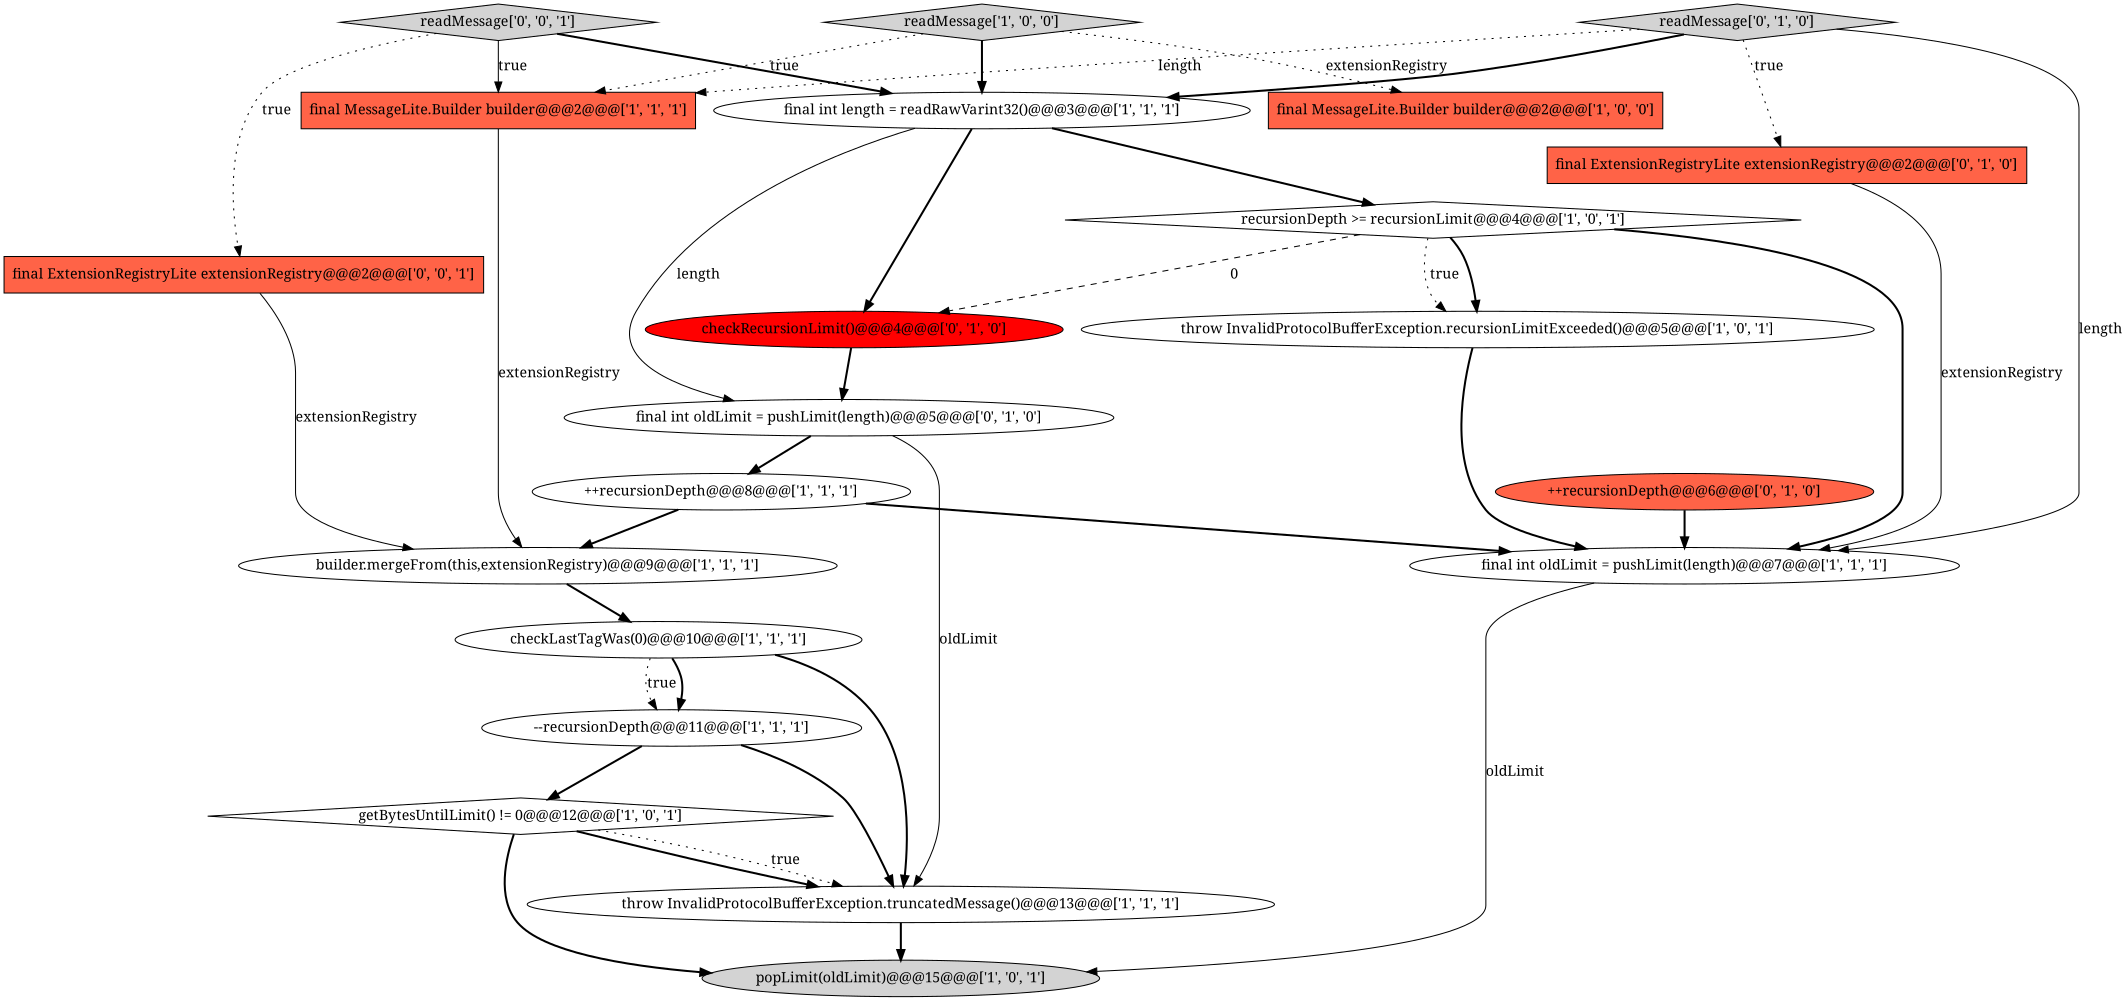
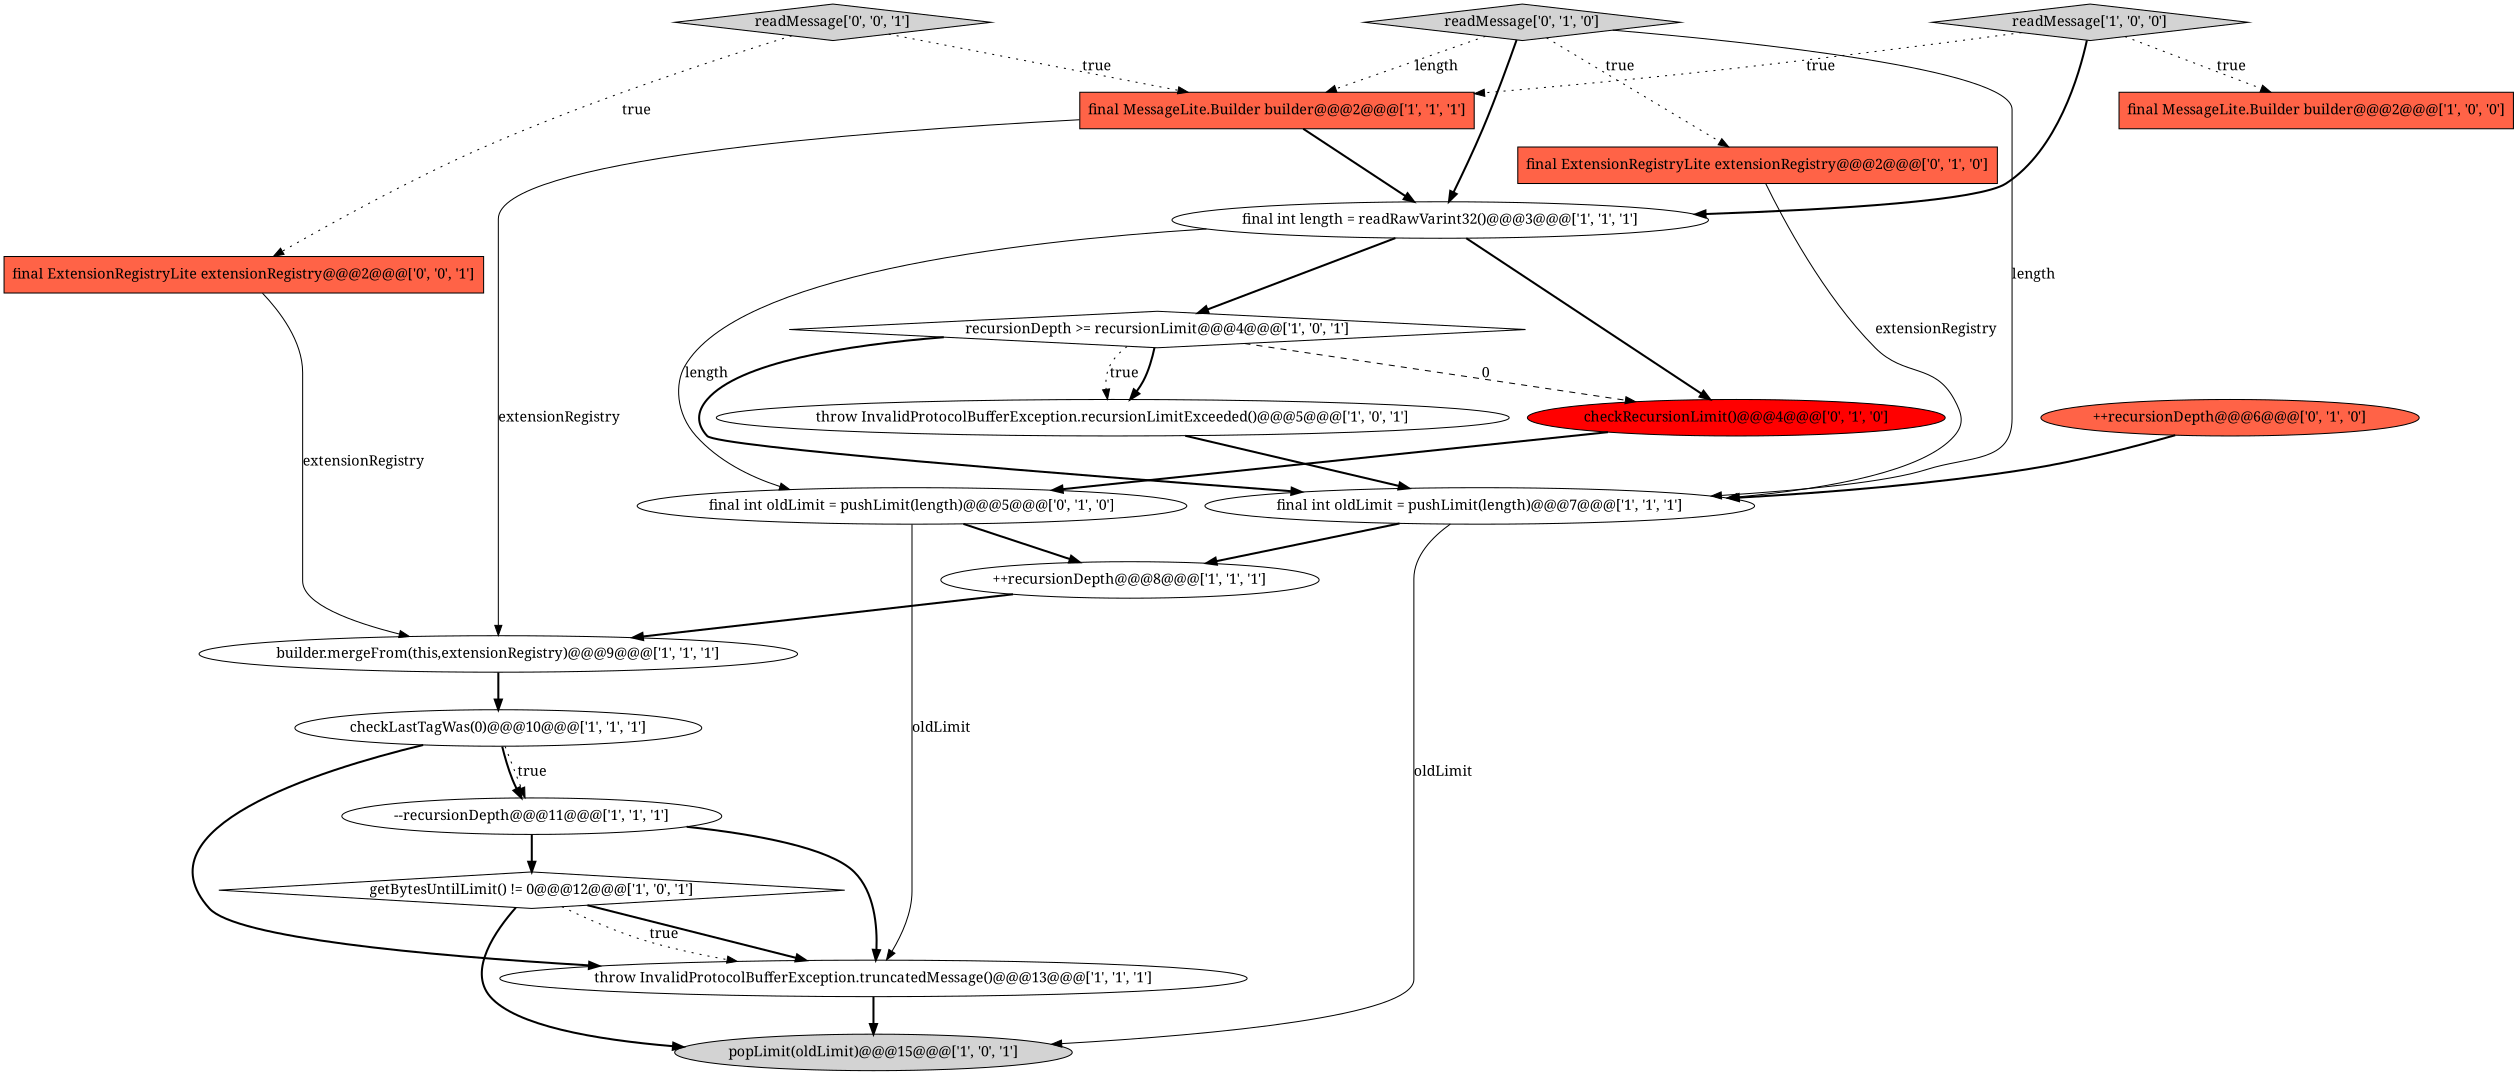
edge "readMessage['0', '0', '1']" -> "final MessageLite.Builder builder@@@2@@@['1', '1', '1']": style solid -> dotted
edge "readMessage['0', '0', '1']" -> "final int length = readRawVarint32()@@@3@@@['1', '1', '1']": now "final MessageLite.Builder builder@@@2@@@['1', '1', '1']" -> "final int length = readRawVarint32()@@@3@@@['1', '1', '1']"
edge "readMessage['1', '0', '0']" -> "final MessageLite.Builder builder@@@2@@@['1', '0', '0']": label "extensionRegistry" -> "true"
edge "++recursionDepth@@@8@@@['1', '1', '1']" -> "final int oldLimit = pushLimit(length)@@@7@@@['1', '1', '1']": reversed
